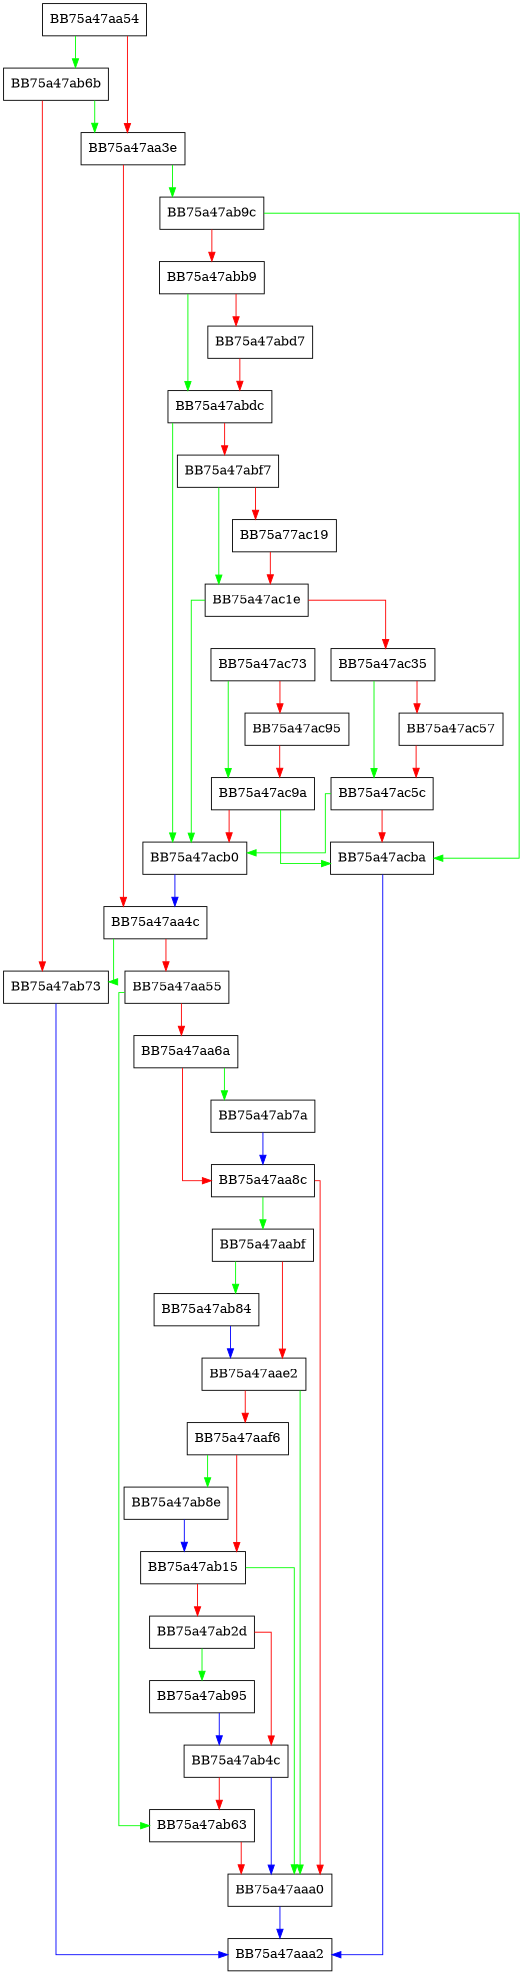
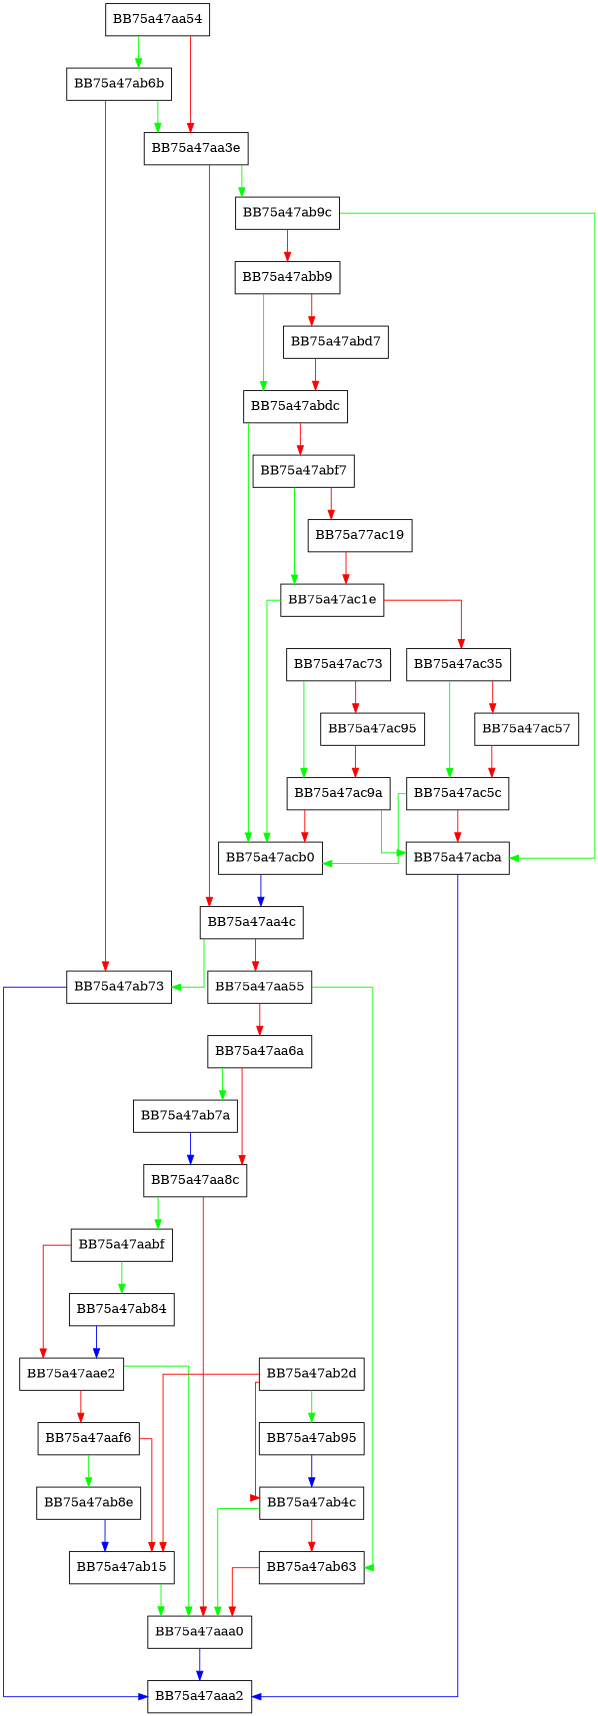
edge "BB75a47ab15" -> "BB75a47ab2d": reversed
edge "BB75a47ab4c" -> "BB75a47aaa0": color blue -> green
